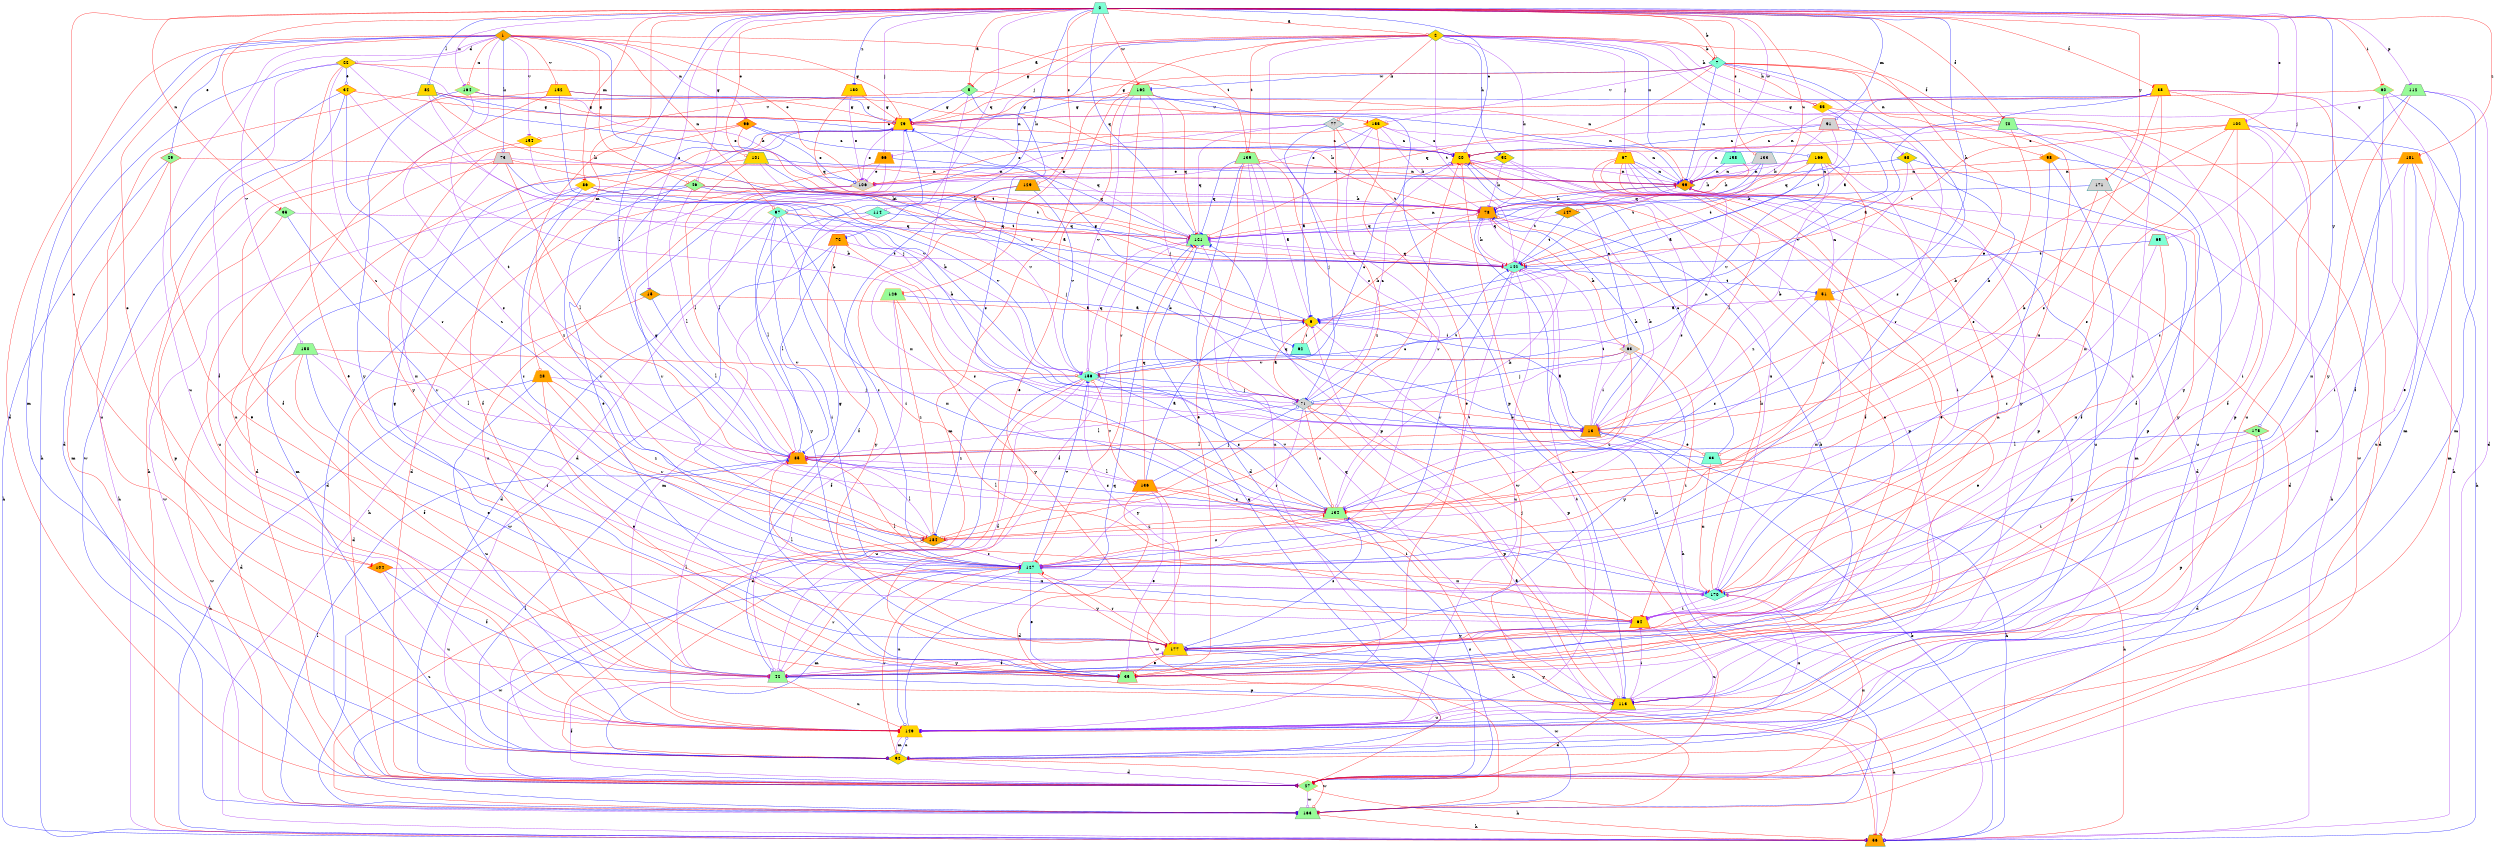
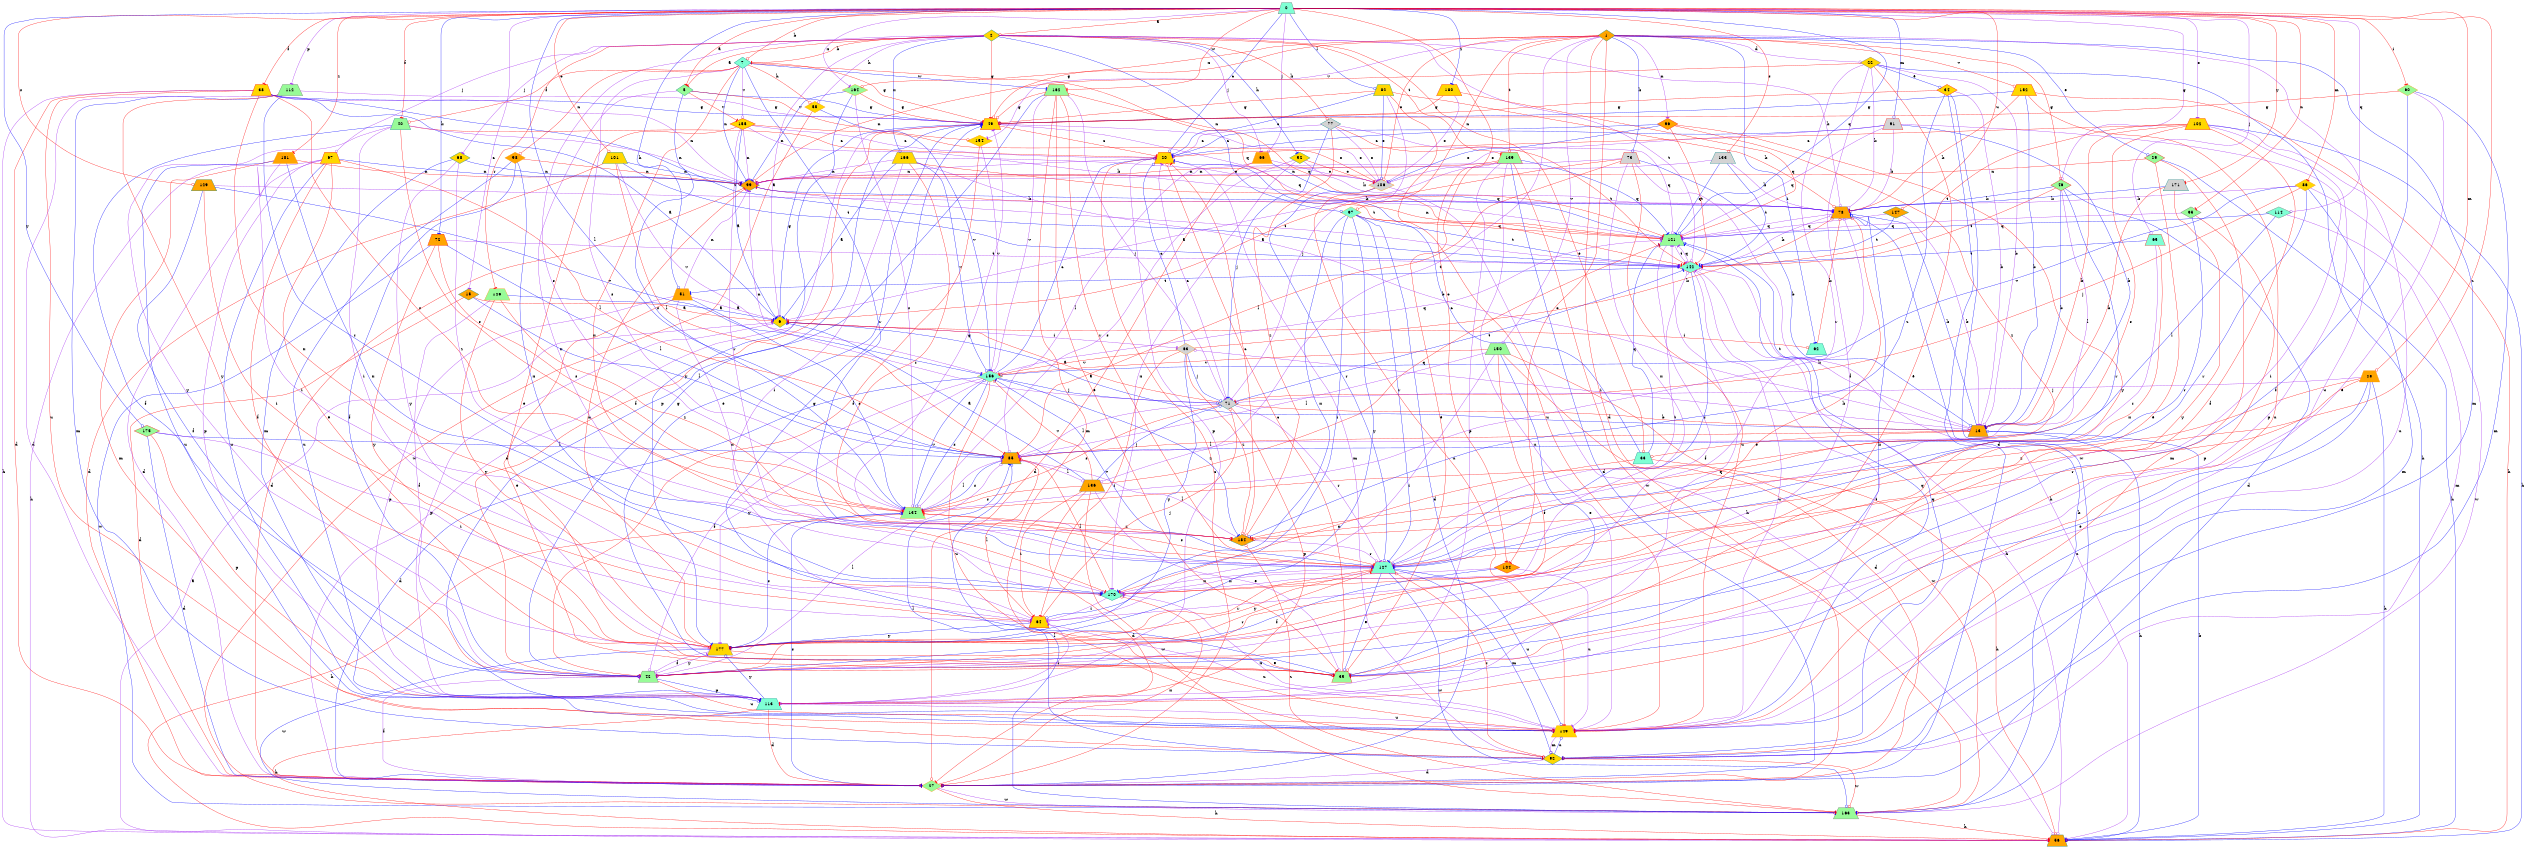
node "158": removed
edge "68" -> "113": label "p" -> "m"
node "85": color darkorange -> teal
node "136": color red -> gray40
edge "28" -> "35": color red -> blue
node "113": fillcolor gold -> aquamarine
